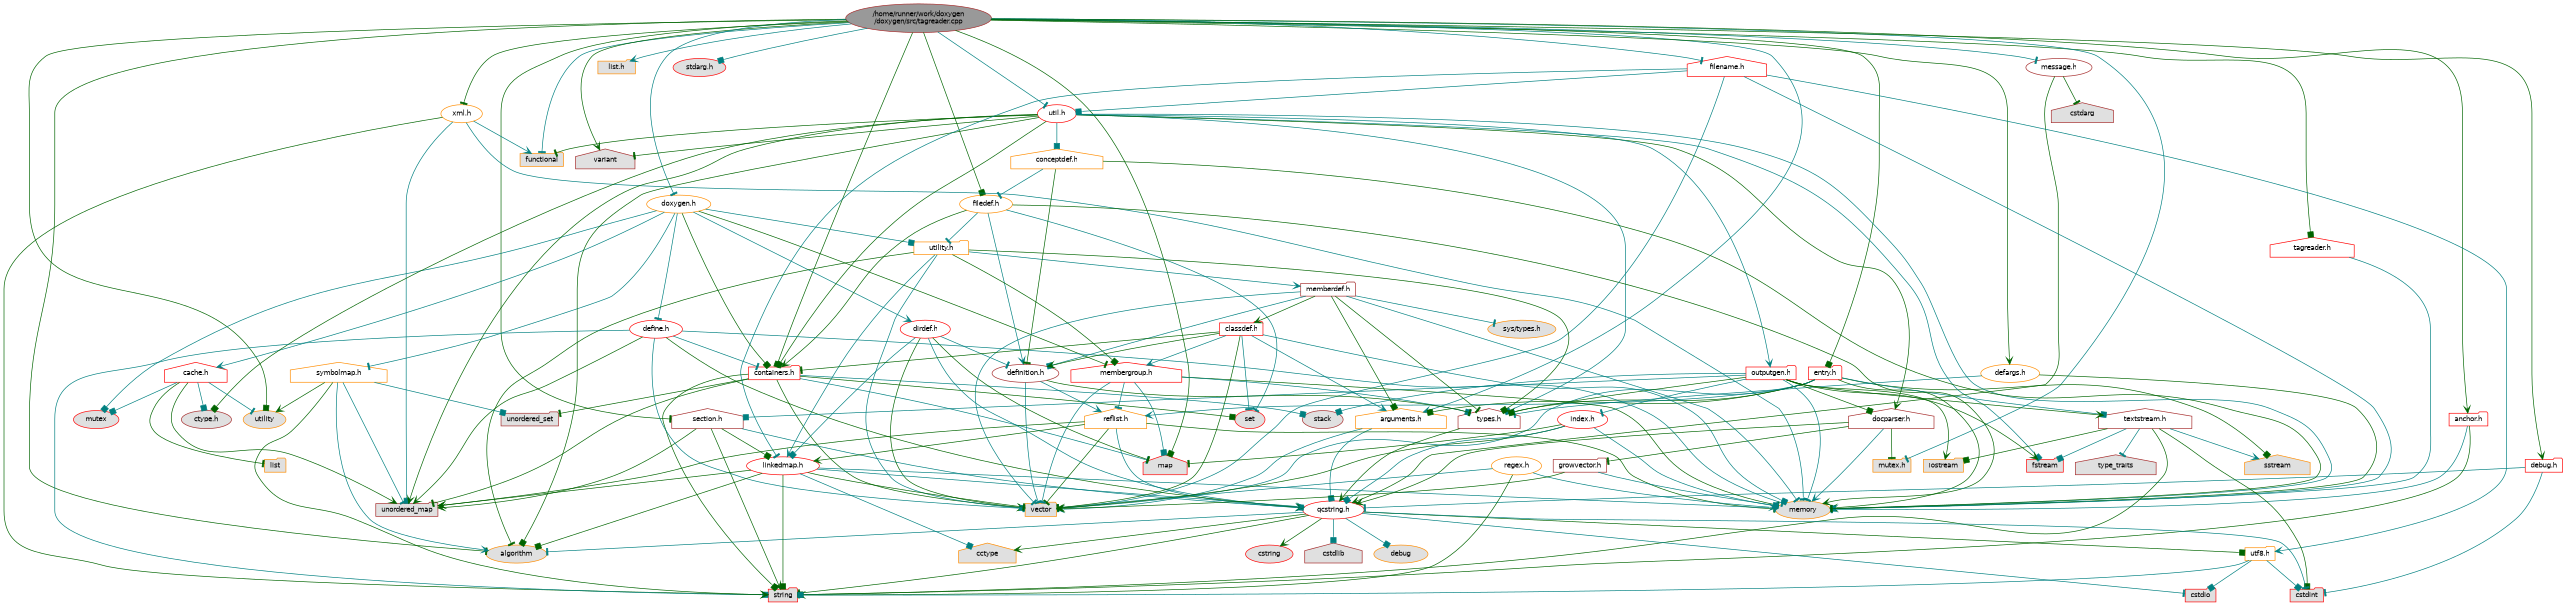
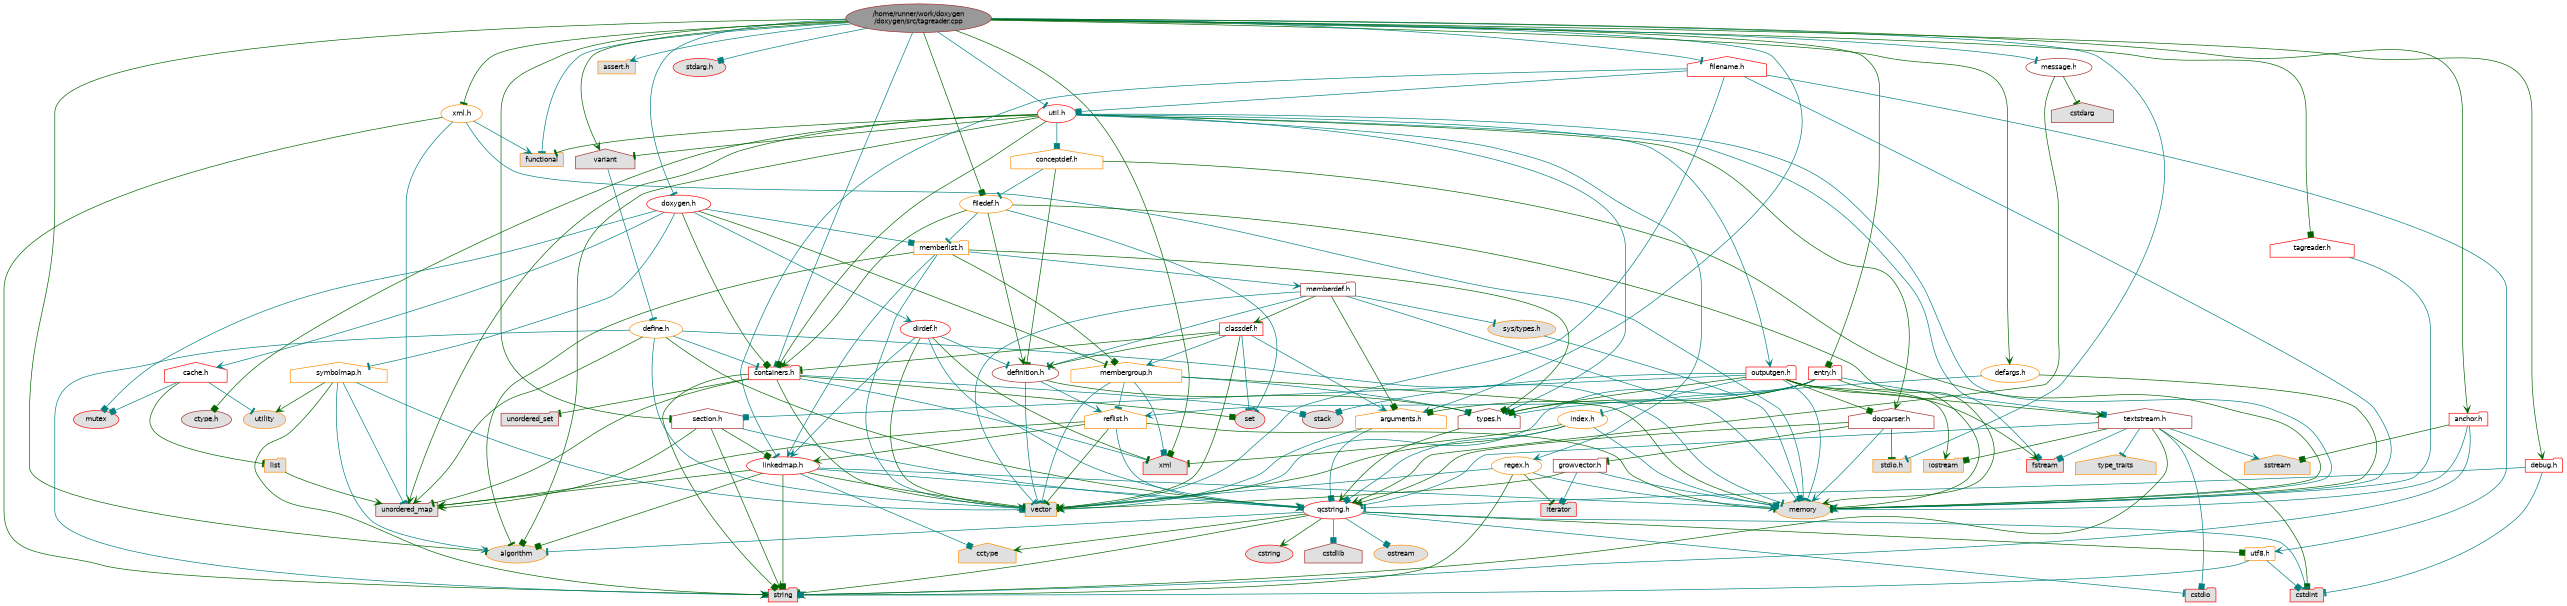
edge "/home/runner/work/doxygen /doxygen/src/tagreader.cpp" -> "utility": removed
node "list.h": label "list.h" -> "assert.h"
edge "util.h" -> "regex.h": added
edge "/home/runner/work/doxygen /doxygen/src/tagreader.cpp" -> "containers.h": color darkgreen -> teal
node "doxygen.h": color darkorange -> red
node "utility.h": label "utility.h" -> "memberlist.h"
edge "doxygen.h" -> "define.h": now "variant" -> "define.h"
edge "filedef.h" -> "definition.h": color teal -> darkgreen
edge "xml.h" -> "unordered_map": arrowhead box -> tee
edge "memberdef.h" -> "definition.h": arrowhead box -> tee
node "define.h": color red -> darkorange
edge "memberdef.h" -> "types.h": removed
node "membergroup.h": color red -> darkorange
edge "classdef.h" -> "memory": now "sys/types.h" -> "memory"
edge "entry.h" -> "sstream": now "anchor.h" -> "sstream"
edge "cache.h" -> "ctype.h": removed
edge "dirdef.h" -> "linkedmap.h": arrowhead box -> vee
edge "symbolmap.h" -> "unordered_set": now "symbolmap.h" -> "vector"
node "index.h": color red -> darkorange
edge "textstream.h" -> "qcstring.h": added
edge "cache.h" -> "unordered_map": now "list" -> "unordered_map"
node "map": label "map" -> "xml"
node "mutex.h": label "mutex.h" -> "stdio.h"
node "type_traits": color brown -> darkorange
edge "classdef.h" -> "vector": arrowhead tee -> vee
edge "index.h" -> "vector": arrowhead vee -> tee
edge "containers.h" -> "vector": arrowhead vee -> tee
edge "linkedmap.h" -> "memory": arrowhead tee -> vee
node "iterator": added
node "debug": label "debug" -> "ostream"
edge "anchor.h" -> "string": color darkgreen -> teal
edge "utf8.h" -> "cstdio": now "textstream.h" -> "cstdio"
